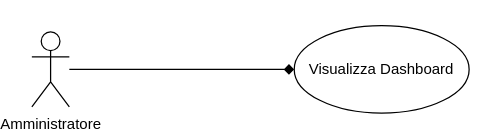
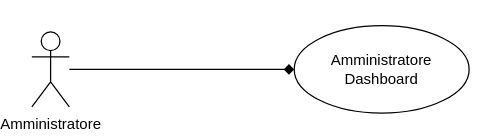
node "Visualizza Dashboard": label "Visualizza Dashboard" -> "Amministratore Dashboard"
